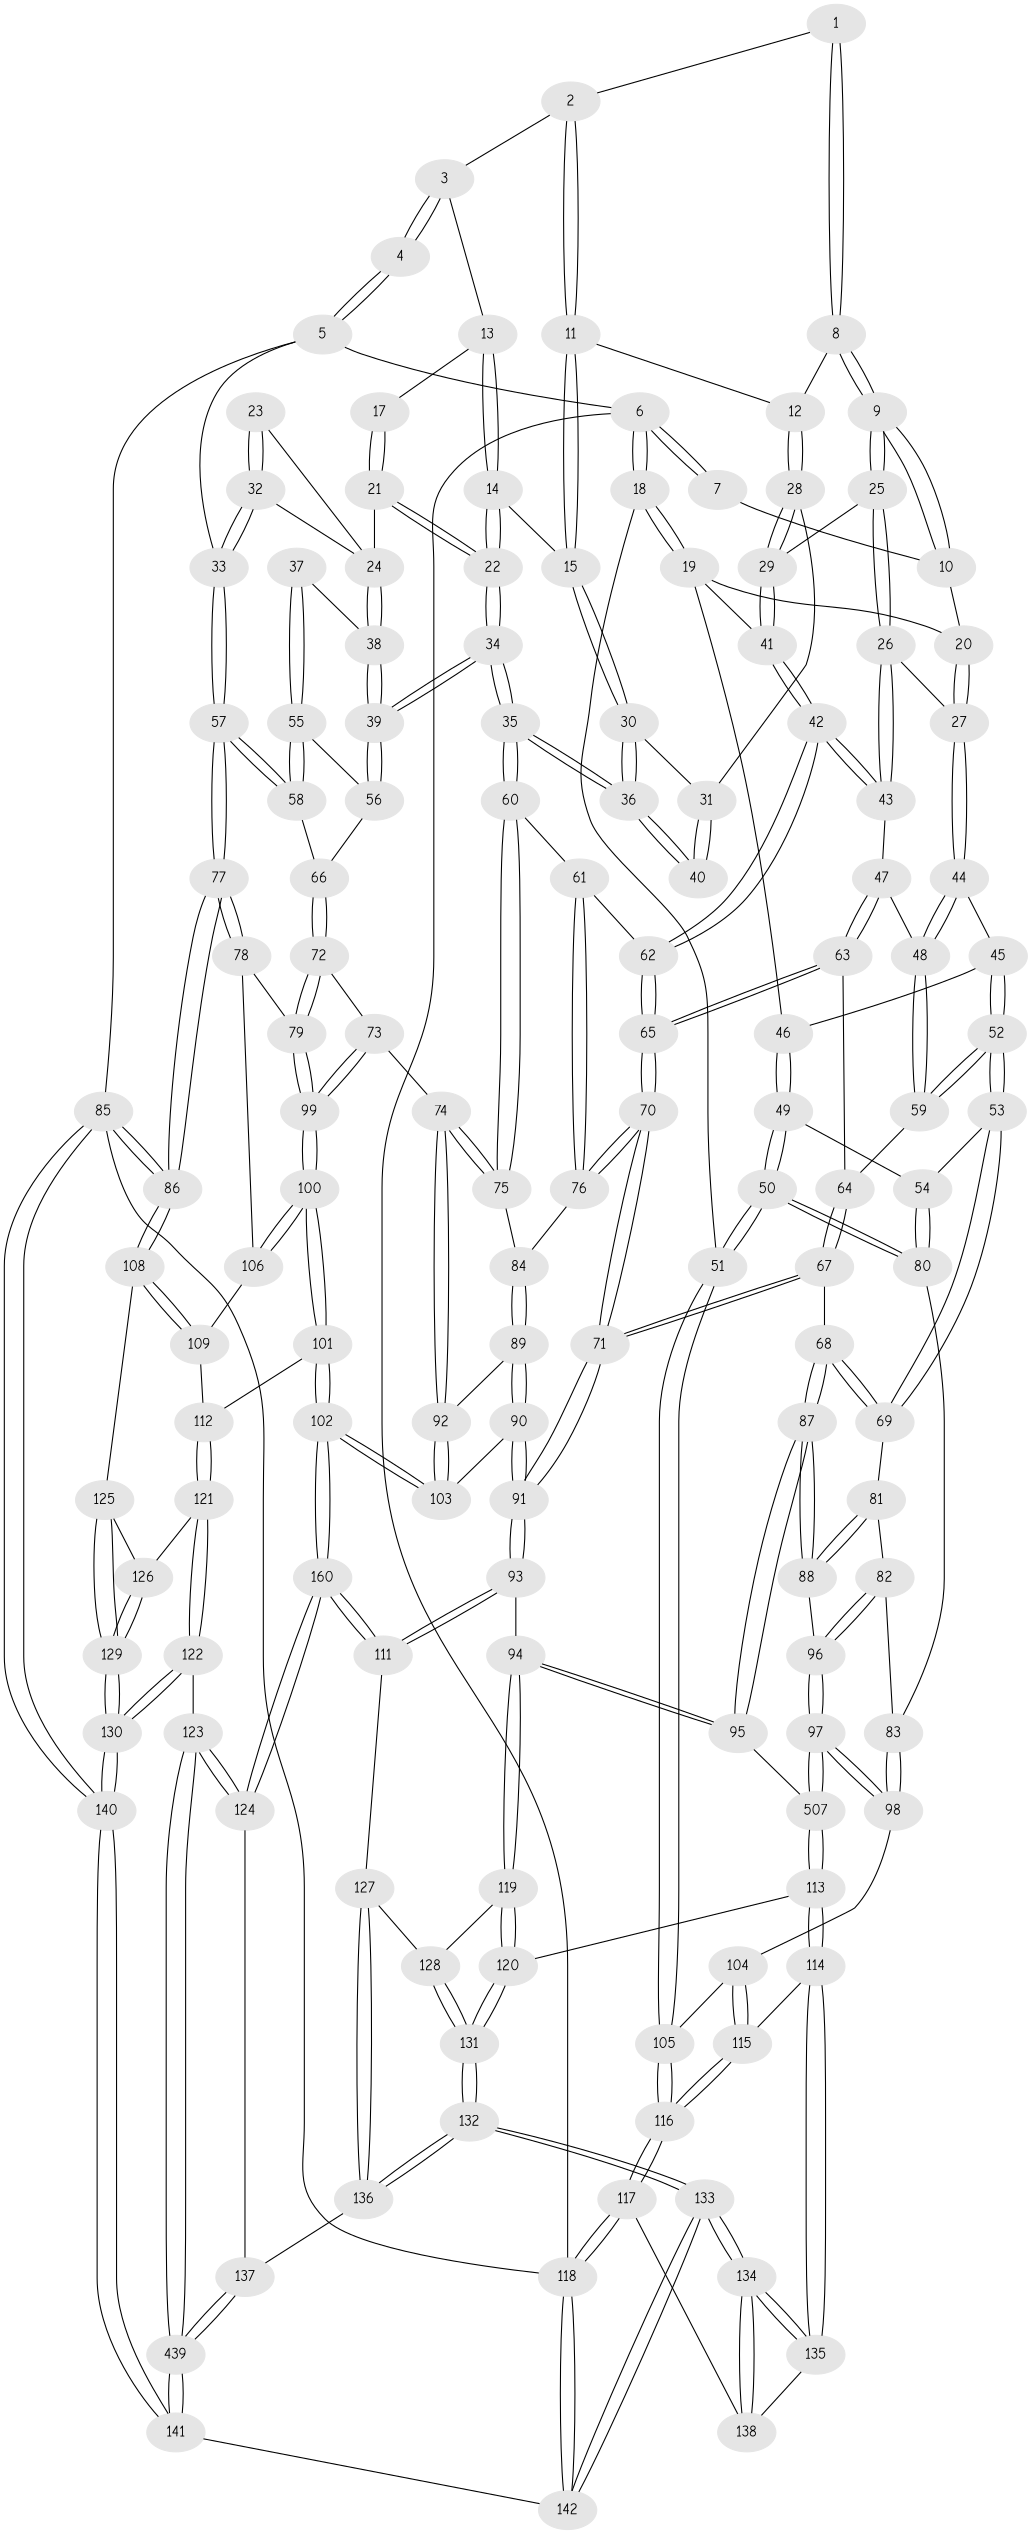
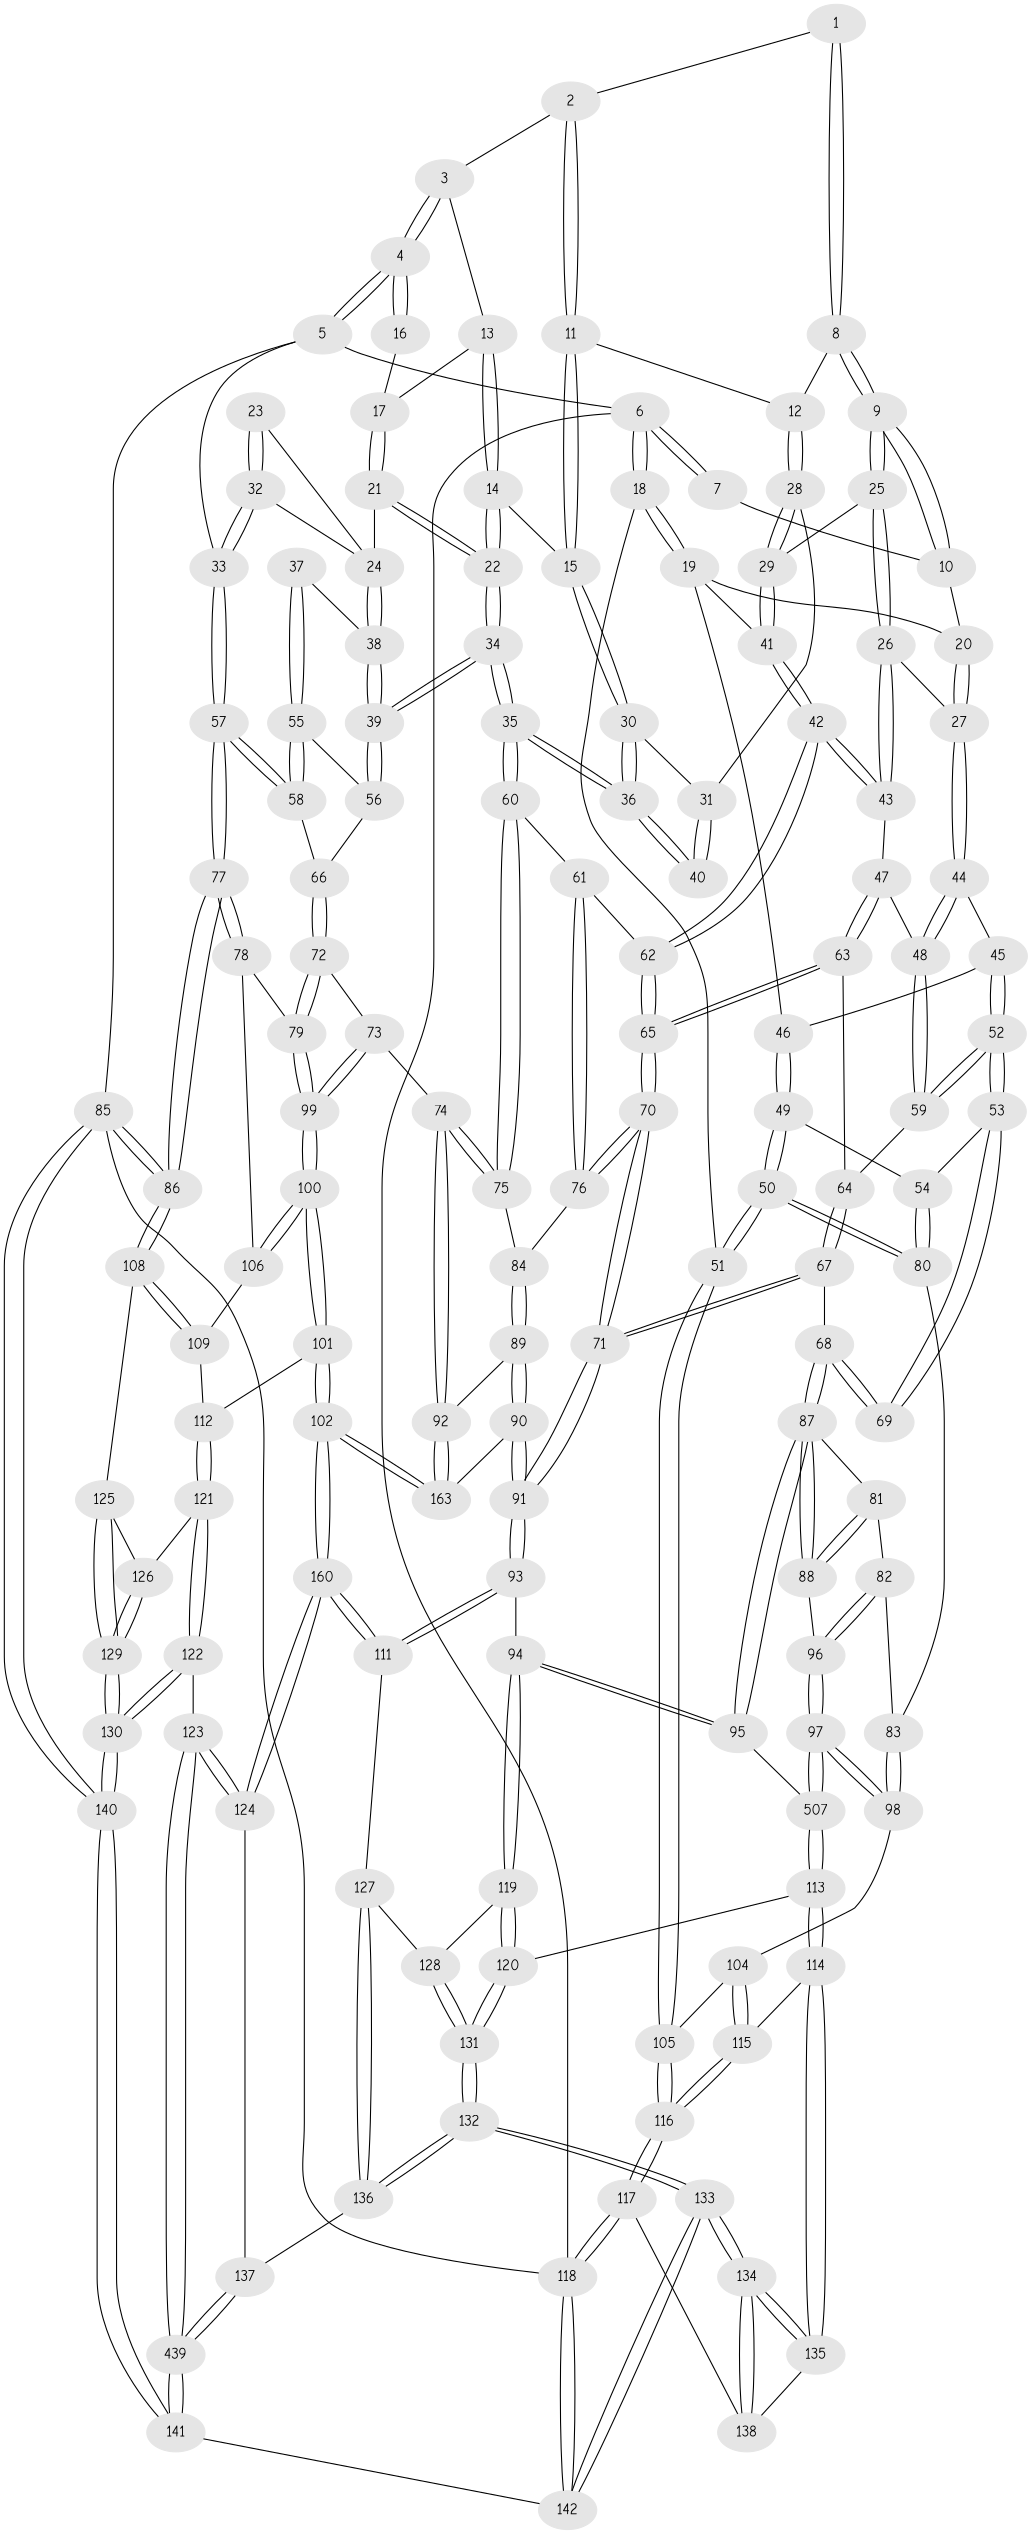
node "16": added
edge "69" -- "81": now "87" -- "81"
node "103": label "103" -> "163"
